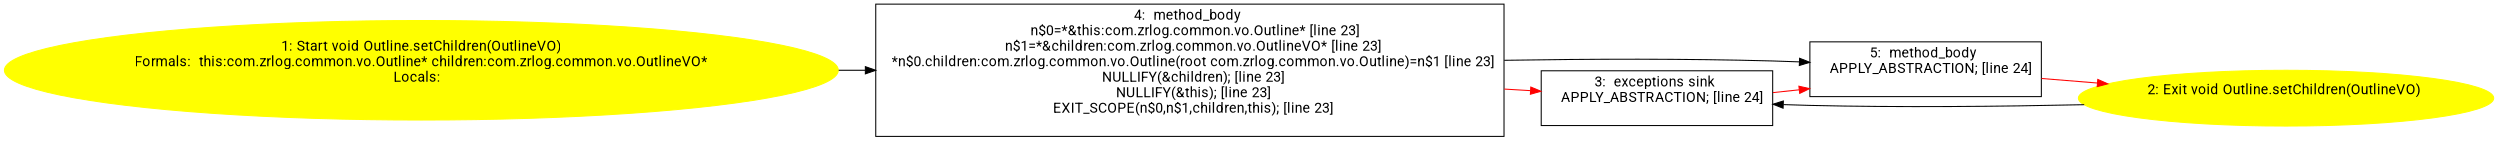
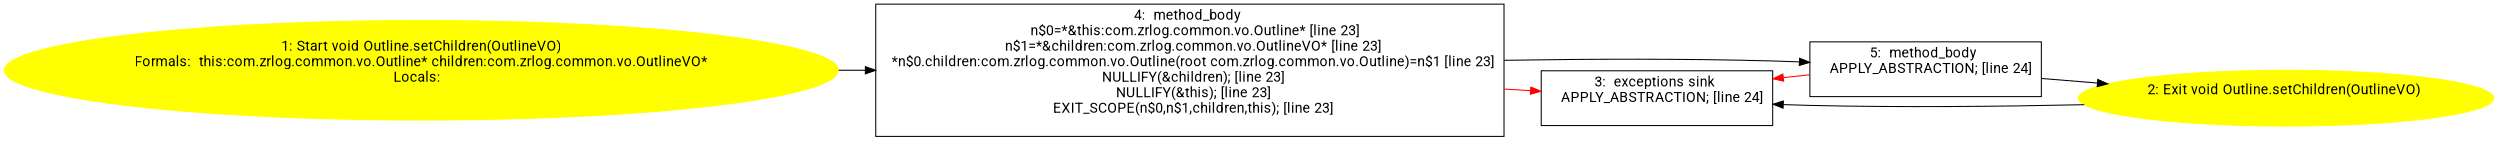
edge "5:  method_body APPLY_ABSTRACTION; [line 24]" -> "2: Exit void Outline.setChildren(OutlineVO)": color red -> black
edge "3:  exceptions sink APPLY_ABSTRACTION; [line 24]" -> "5:  method_body APPLY_ABSTRACTION; [line 24]": reversed
